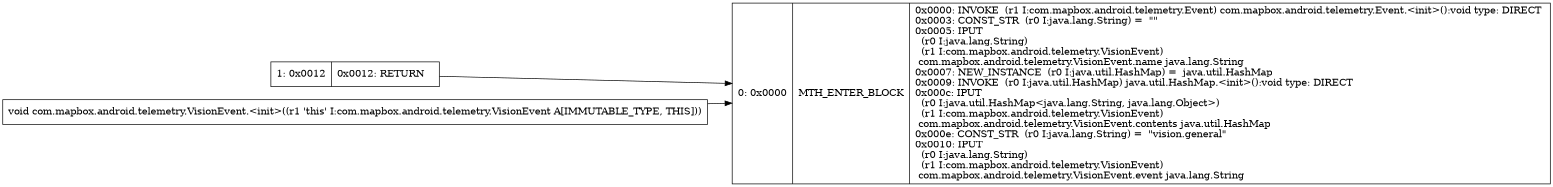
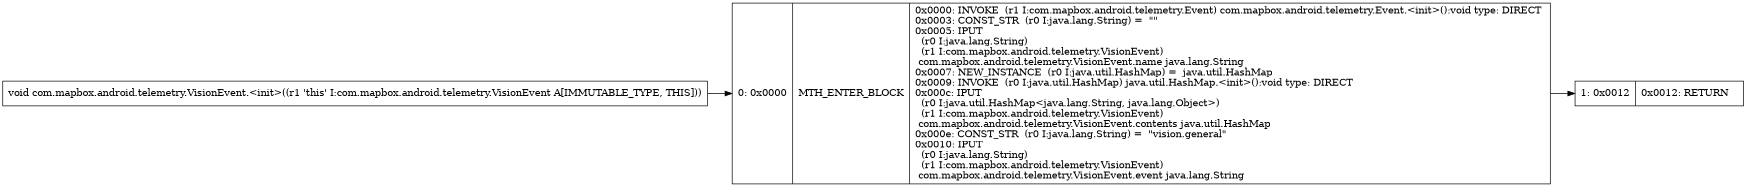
edge "1: 0x0012" -> "0: 0x0000": reversed
